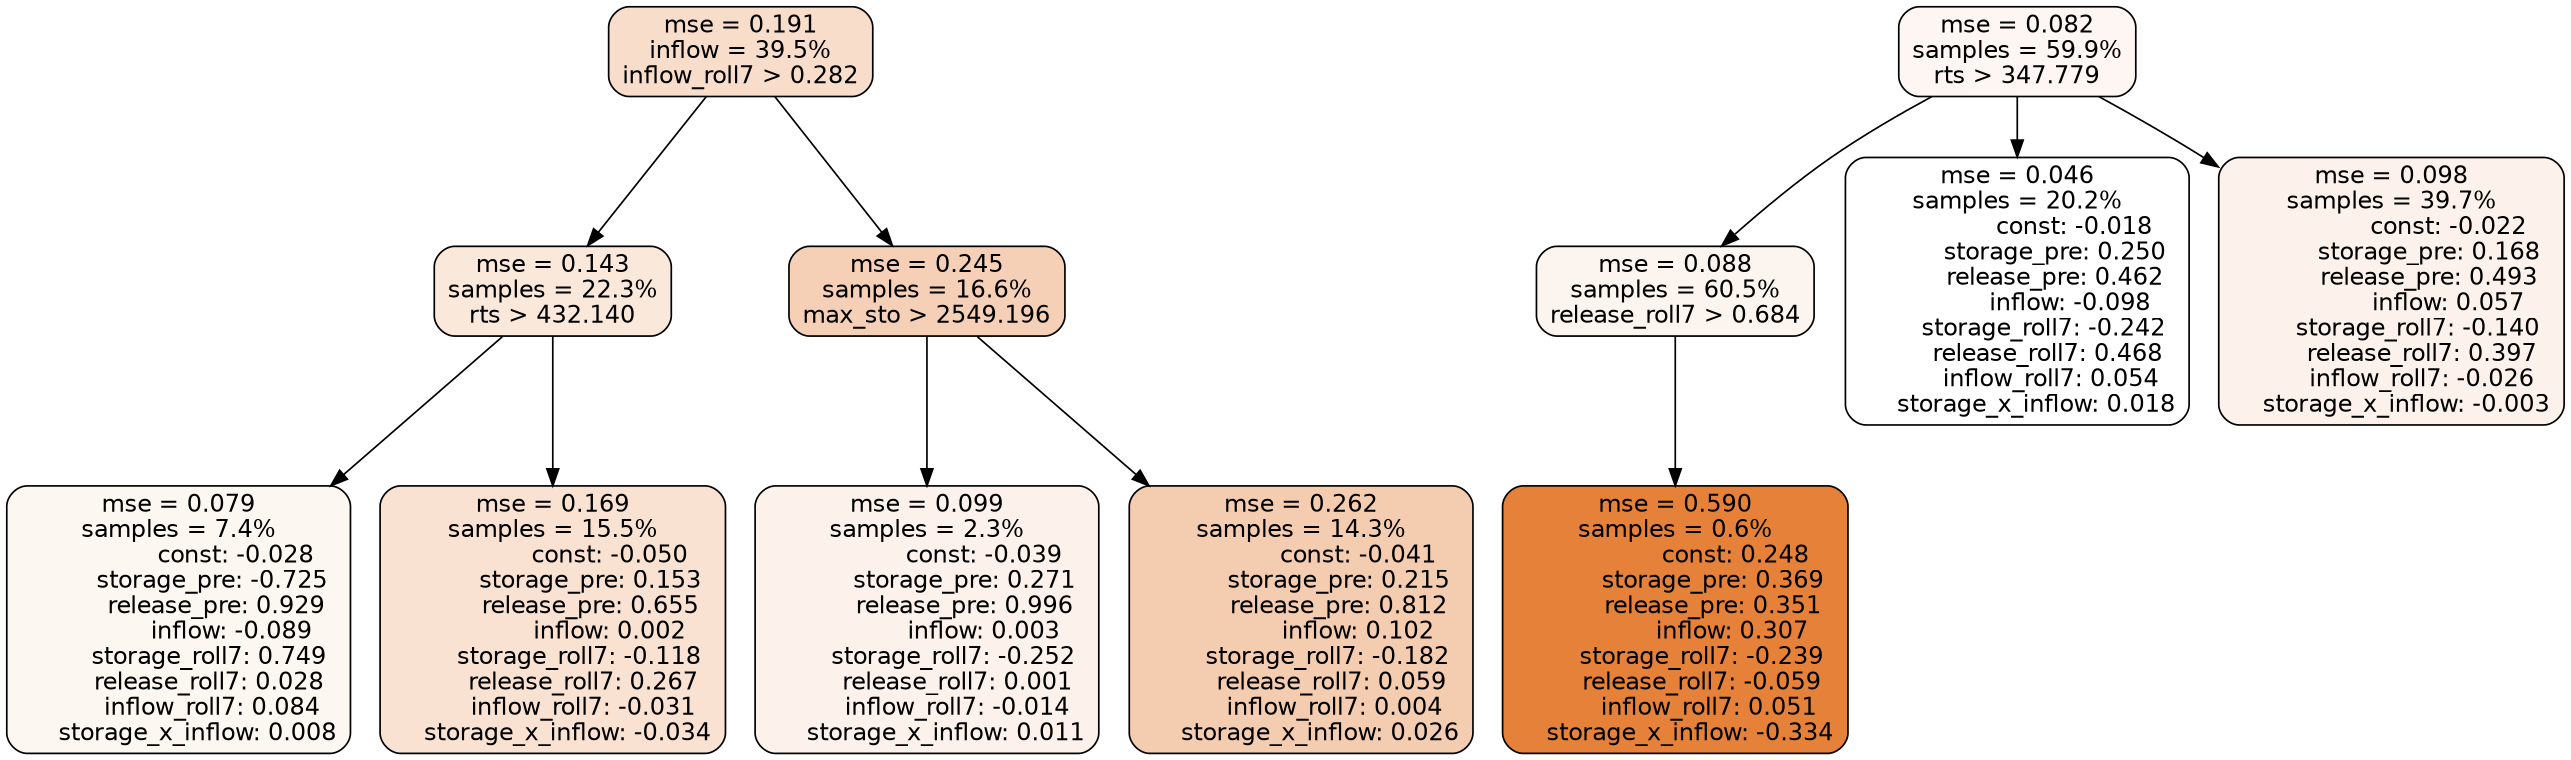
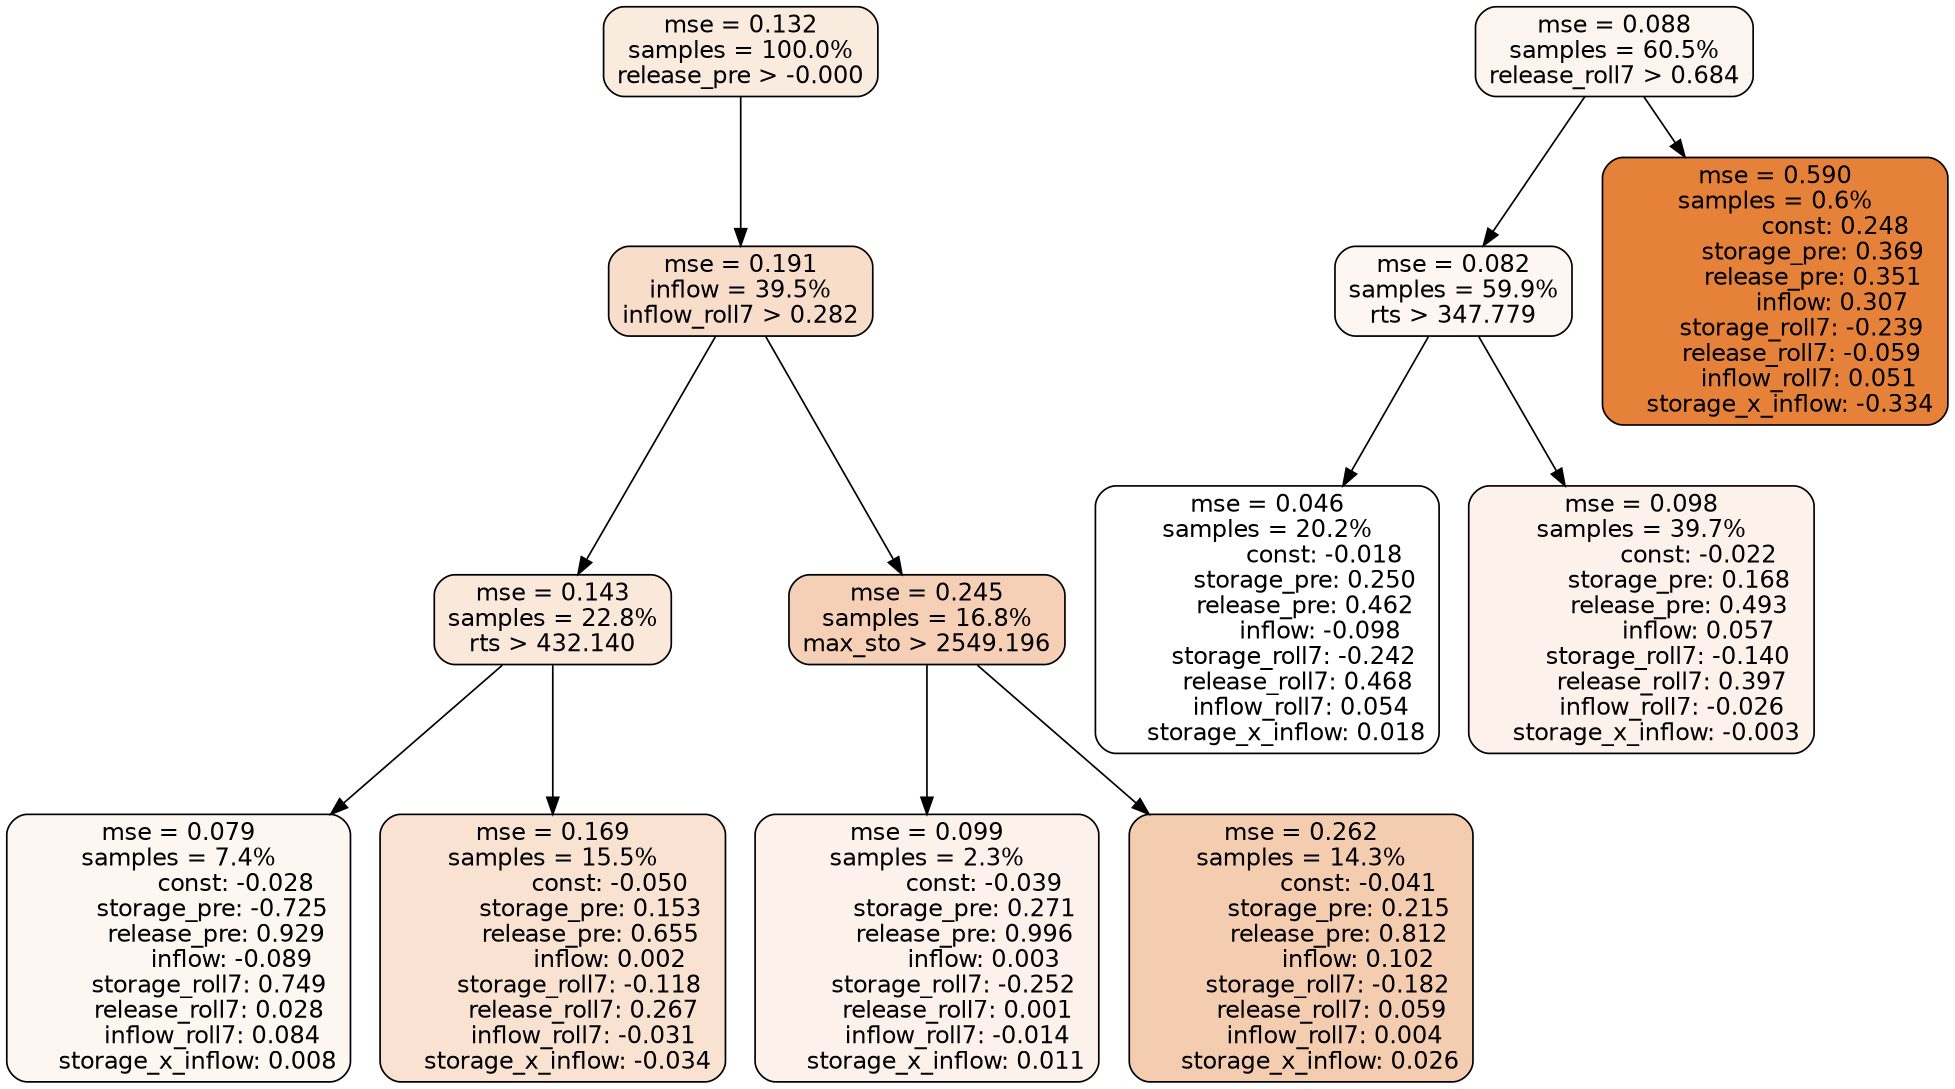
node "mse = 0.132 samples = 100.0% release_pre > -0.000": added
edge "mse = 0.082 samples = 59.9% rts > 347.779" -> "mse = 0.088 samples = 60.5% release_roll7 > 0.684": reversed
node "mse = 0.143 samples = 22.3% rts > 432.140": label "mse = 0.143 samples = 22.3% rts > 432.140" -> "mse = 0.143 samples = 22.8% rts > 432.140"
node "mse = 0.245 samples = 16.6% max_sto > 2549.196": label "mse = 0.245 samples = 16.6% max_sto > 2549.196" -> "mse = 0.245 samples = 16.8% max_sto > 2549.196"
